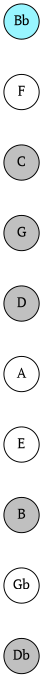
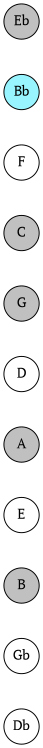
node "Eb": added
node "D": fillcolor gray -> white
node "A": fillcolor white -> gray
node "Db": fillcolor gray -> white
